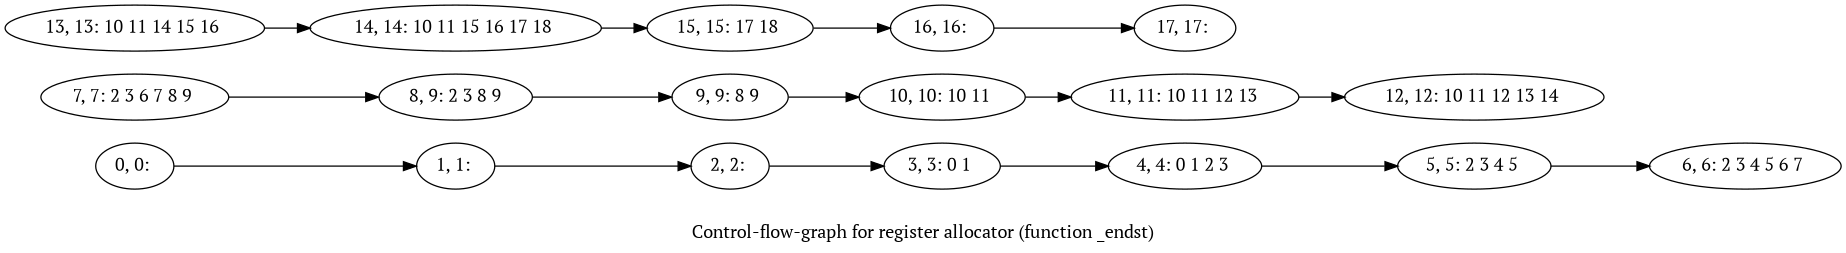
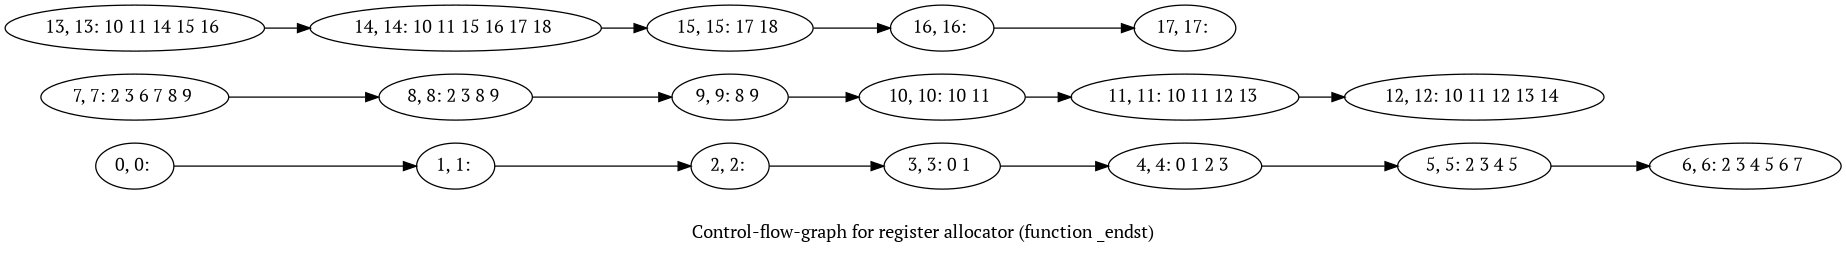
node "8, 9: 2 3 8 9": label "8, 9: 2 3 8 9" -> "8, 8: 2 3 8 9"
